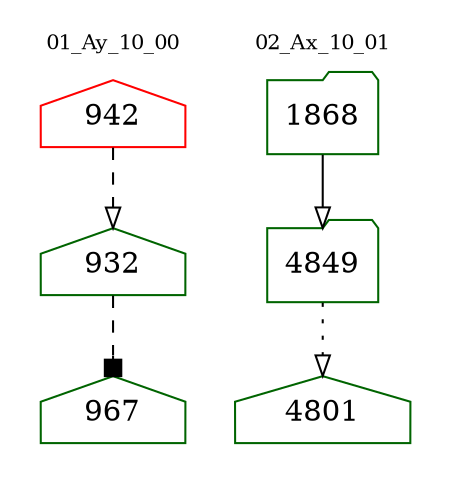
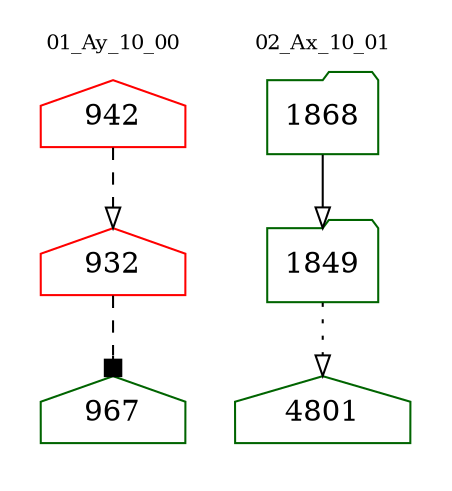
node "932": color darkgreen -> red
node "4849": label "4849" -> "1849"
